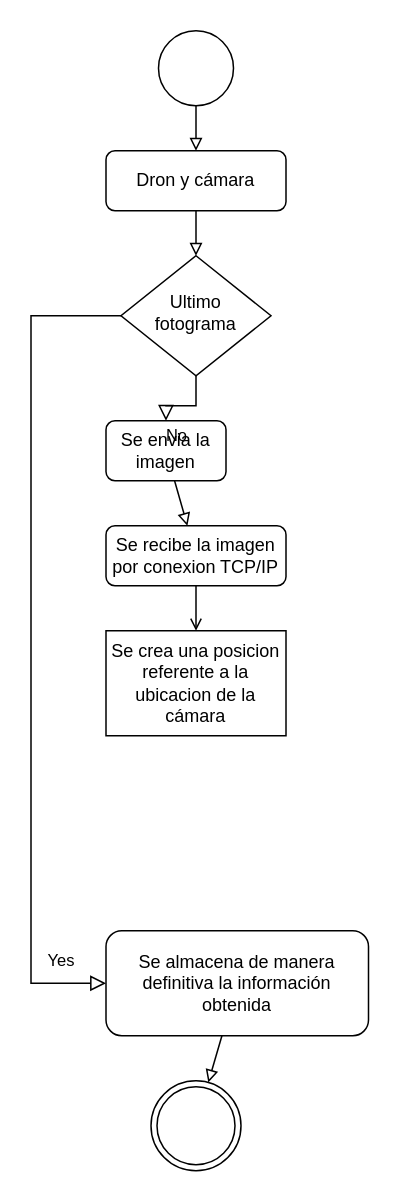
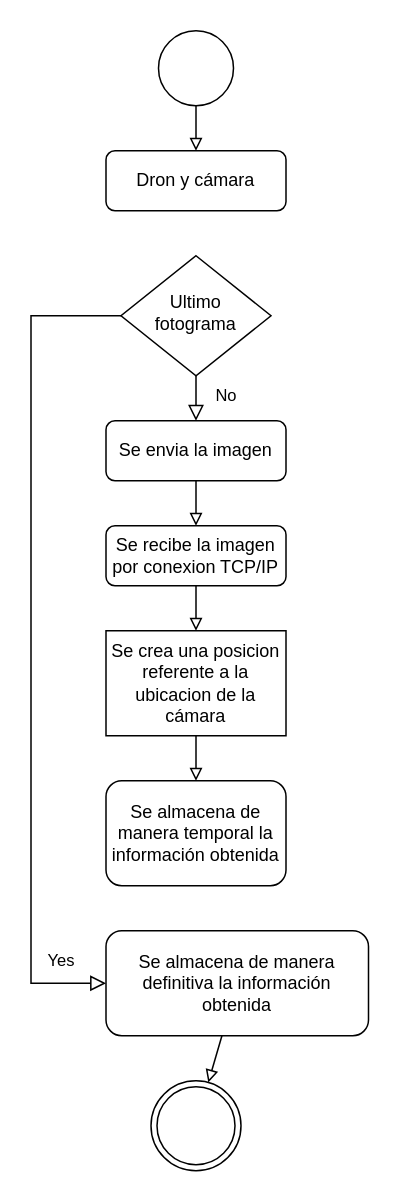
edge "Dron y cámara" -> "Ultimo fotograma": removed
node "Se envia la imagen": size 120x60 -> 180x60
edge "Se recibe la imagen por conexion TCP/IP" -> "Se crea una posicion referente a la ubicacion de la cámara": arrowhead open -> block
edge "Se crea una posicion referente a la ubicacion de la cámara" -> "Se almacena de manera temporal la información obtenida": added
node "Se almacena de manera temporal la información obtenida": added
